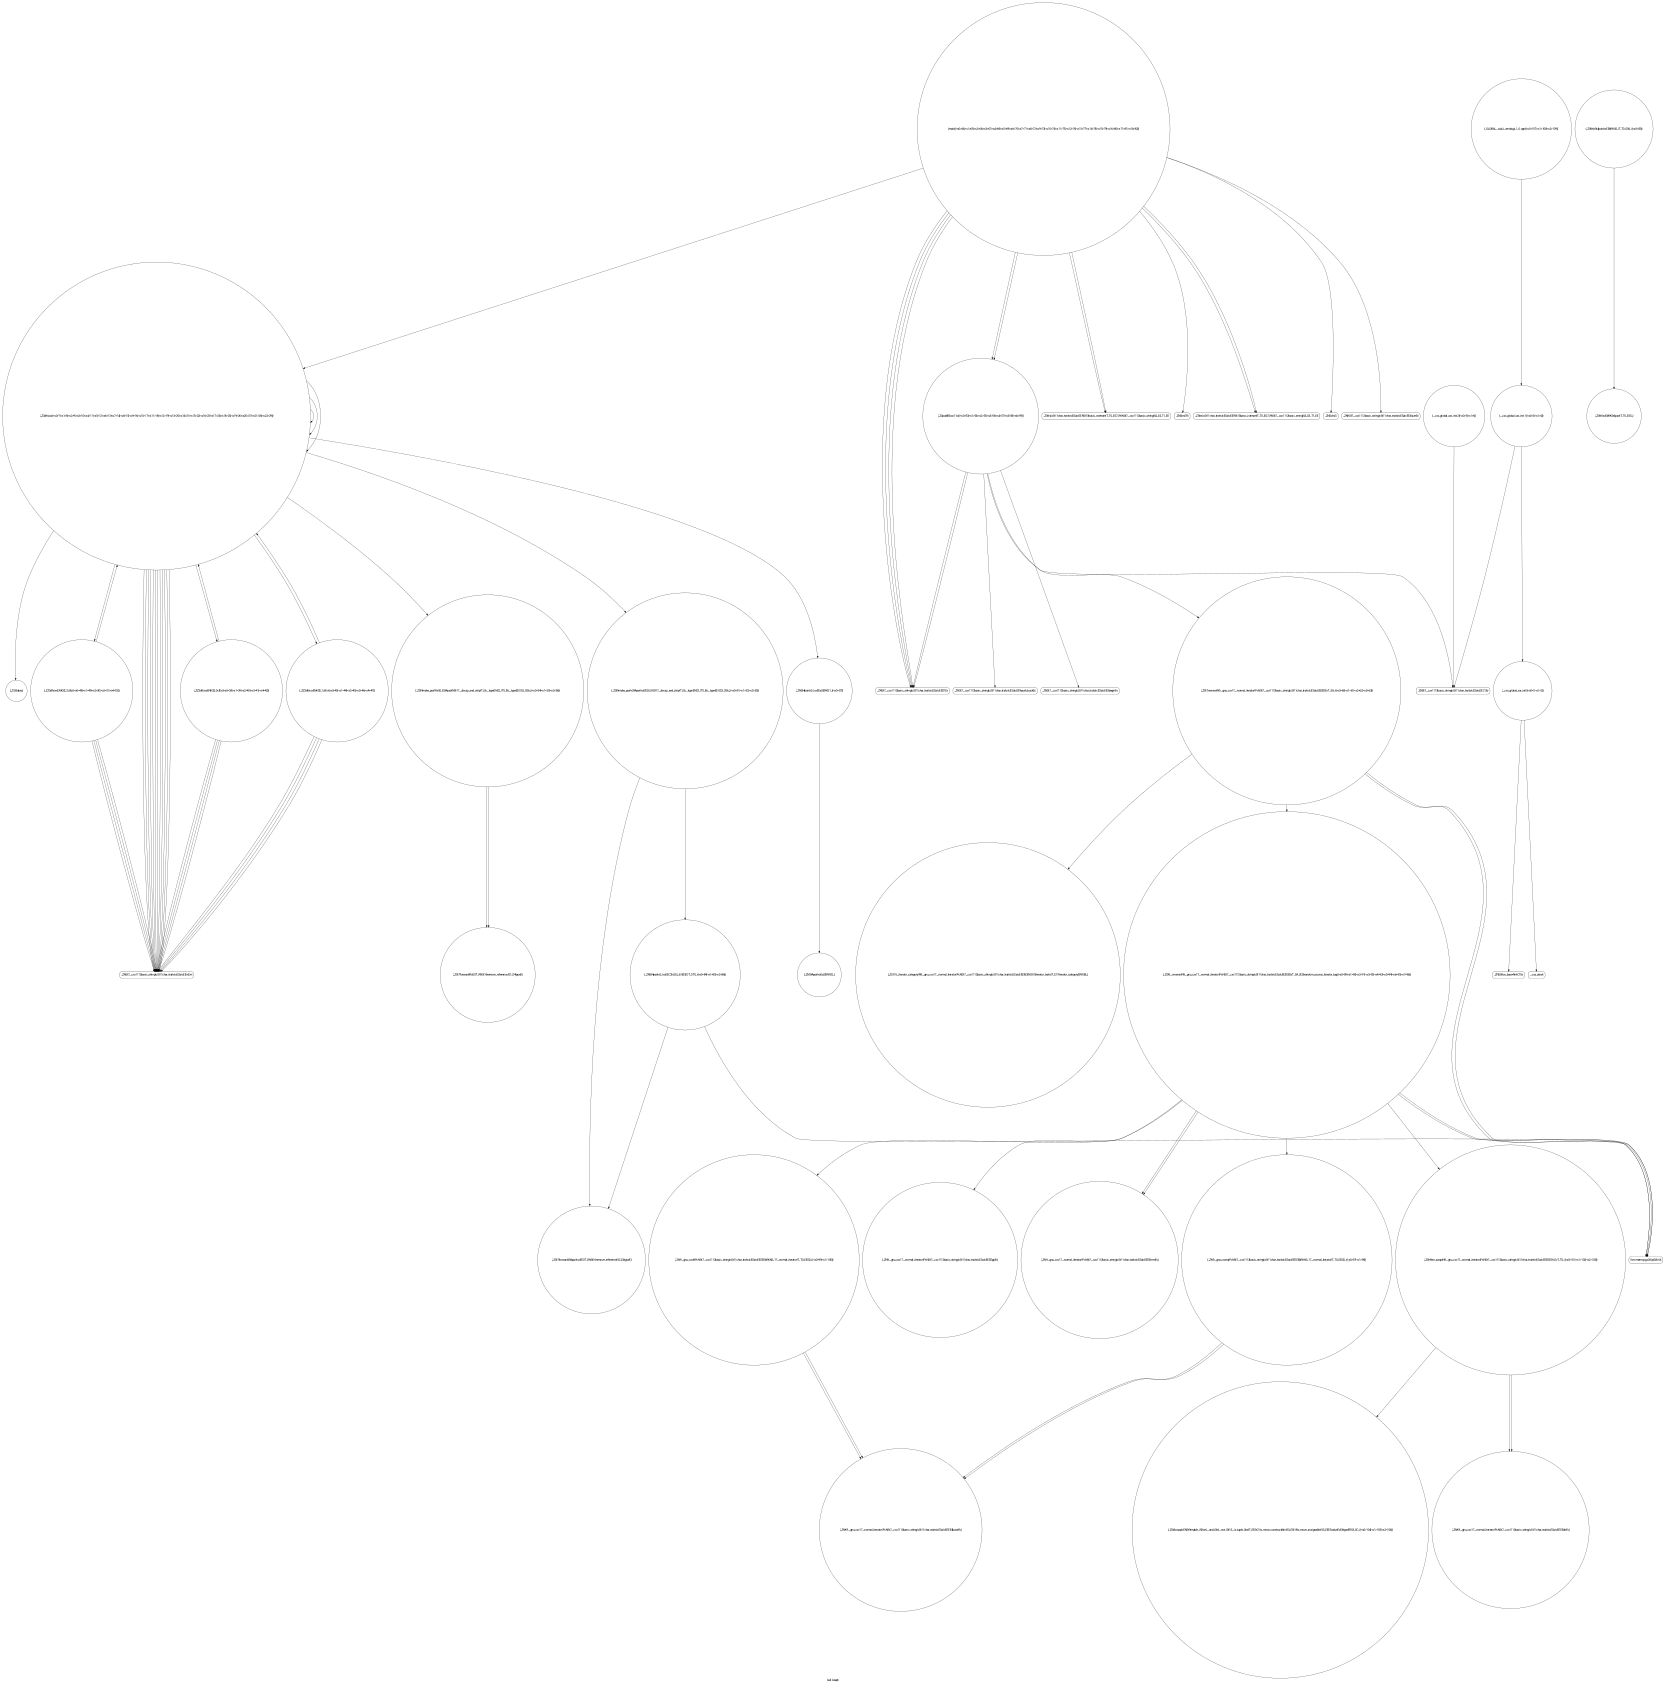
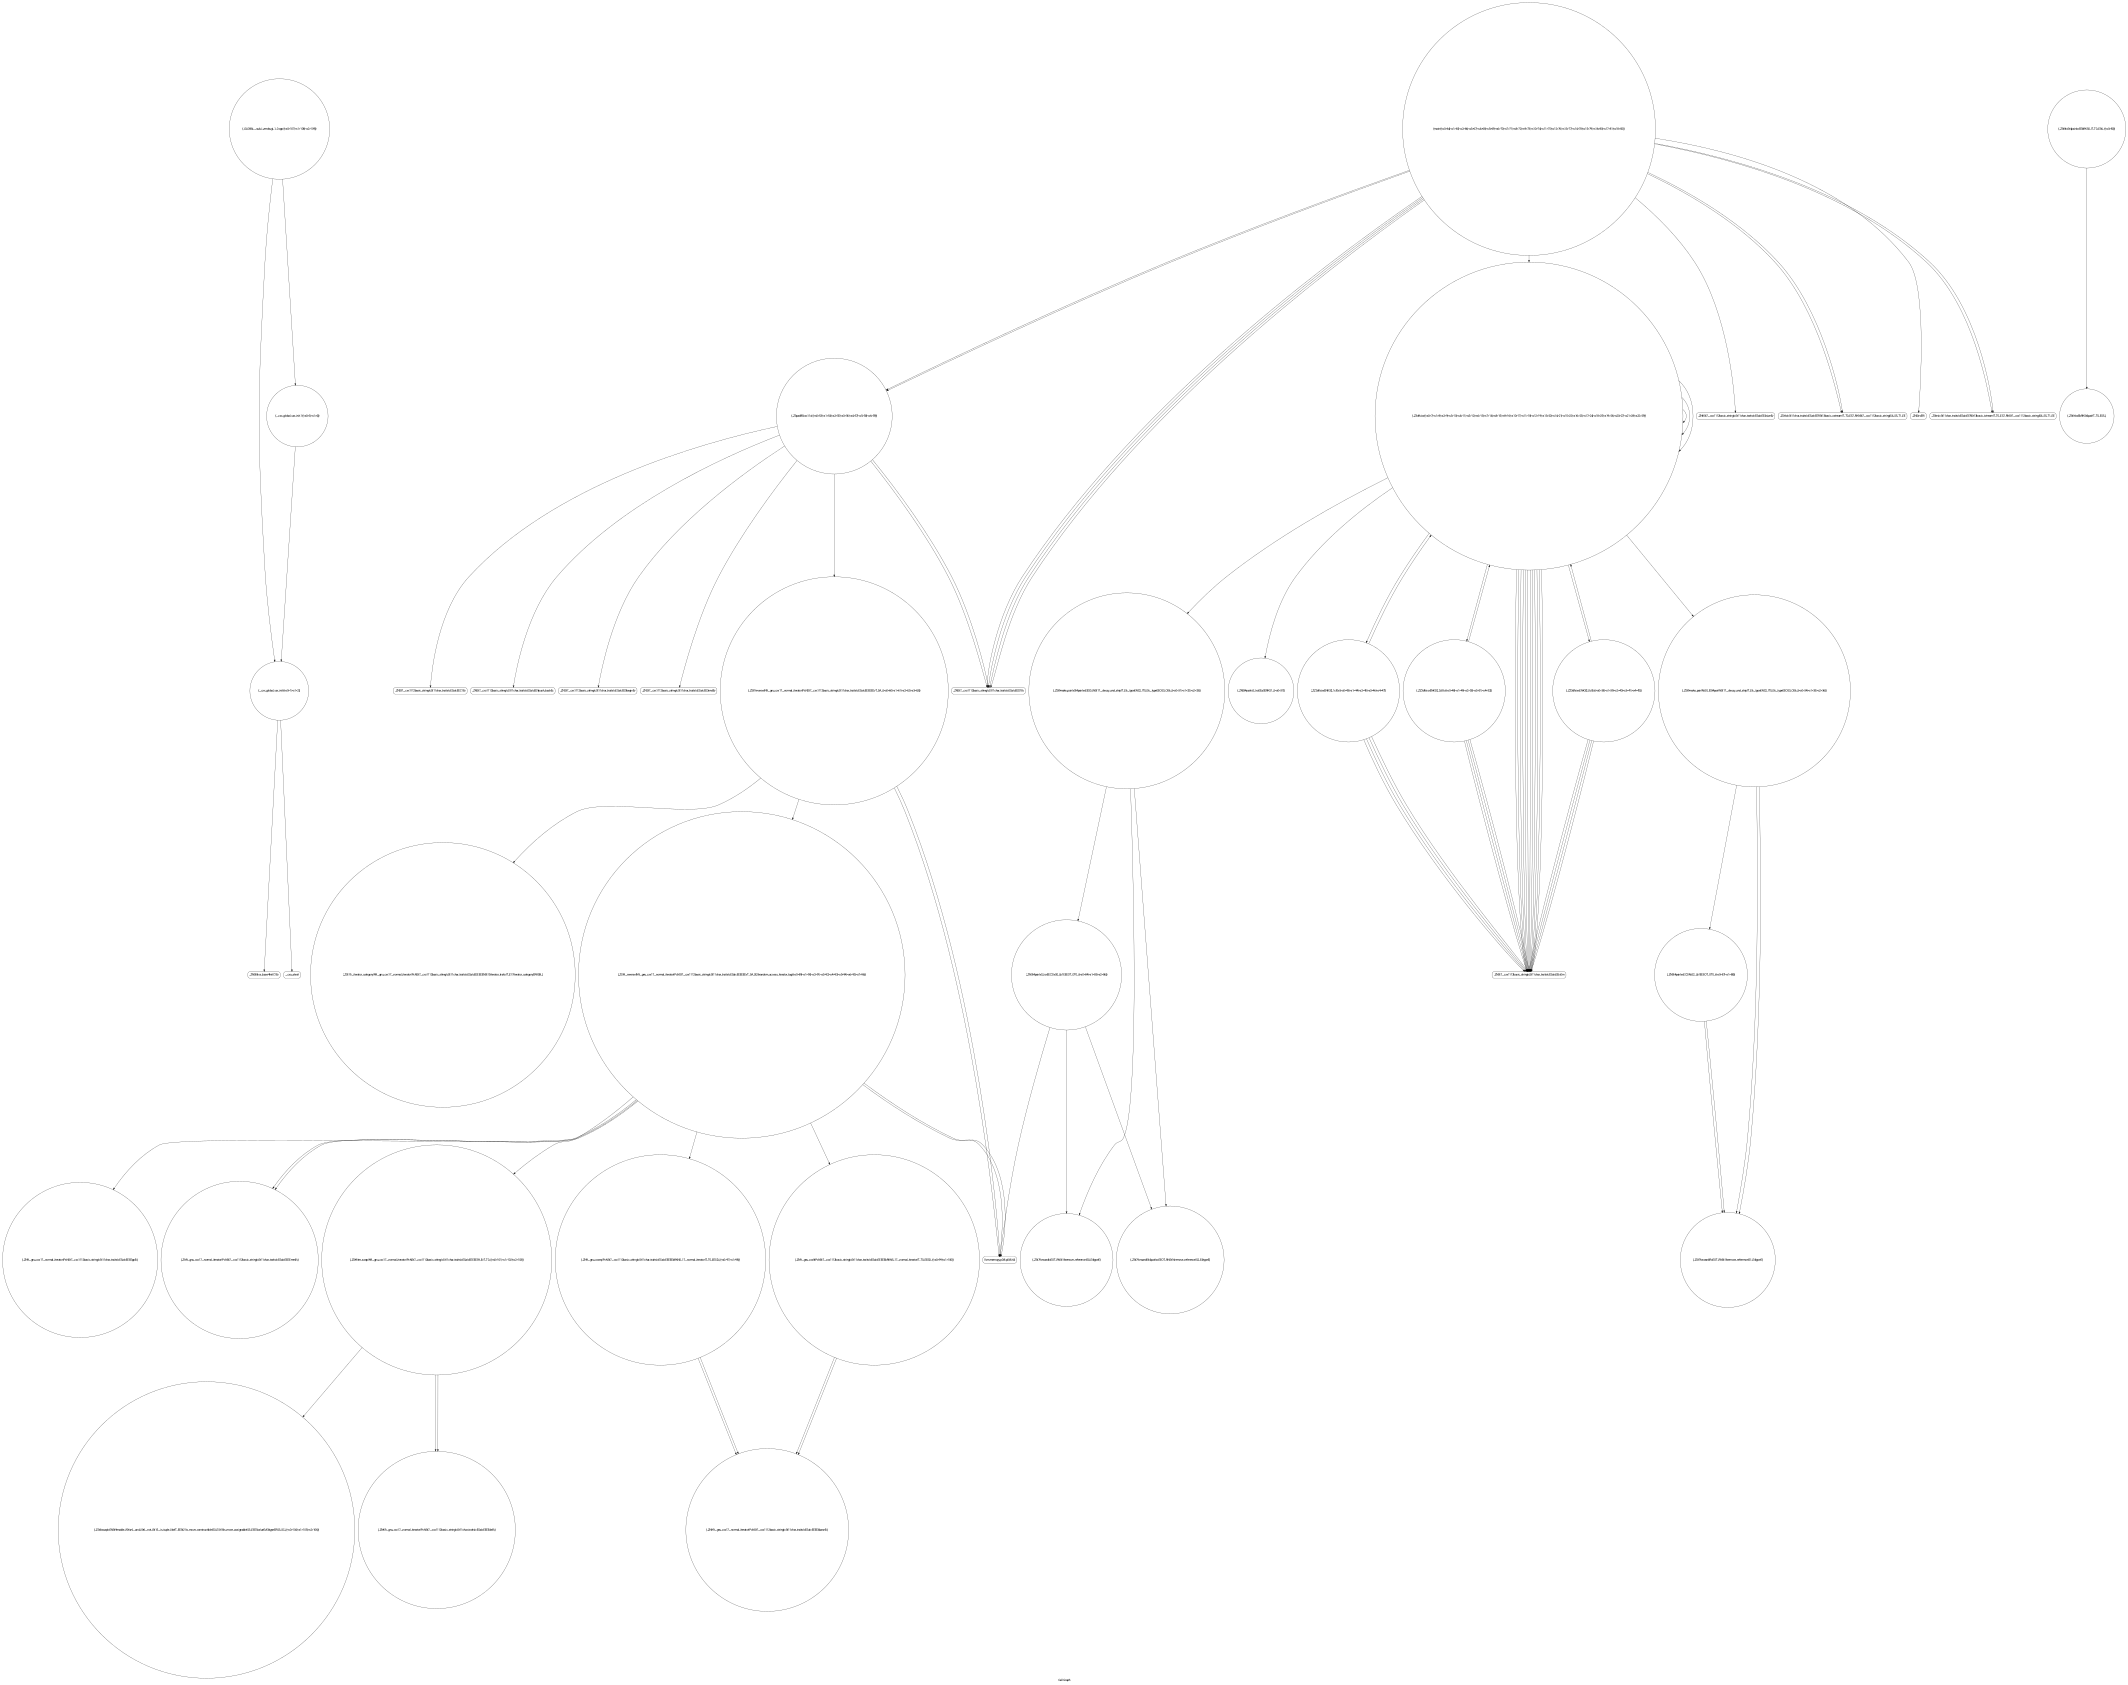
node "_ZNSolsEi": removed
node "{__cxx_global_var_init.2|{<s0>5|<s1>6}}": removed
edge "{_GLOBAL__sub_I_zerokugi_1_0.cpp|{<s0>107|<s1>108|<s2>109}}" -> "{__cxx_global_var_init|{<s0>1|<s1>2}}": added
edge "{__cxx_global_var_init.1|{<s0>3|<s1>4}}" -> "_ZNSt7__cxx1112basic_stringIcSt11char_traitsIcESaIcEEC1Ev": removed
node "{_ZSt3absx}": removed
node "_ZNSt7__cxx1112basic_stringIcSt11char_traitsIcESaIcEE3endEv": added
node "{_ZNSt4pairIxxEaSERKS0_}": removed
node "{_ZNSt4pairIxxEC2IRxS2_Lb1EEEOT_OT0_|{<s0>87|<s1>88}}": added
node "{_ZSt7forwardIxEOT_RNSt16remove_referenceIS0_E4typeE}": added
